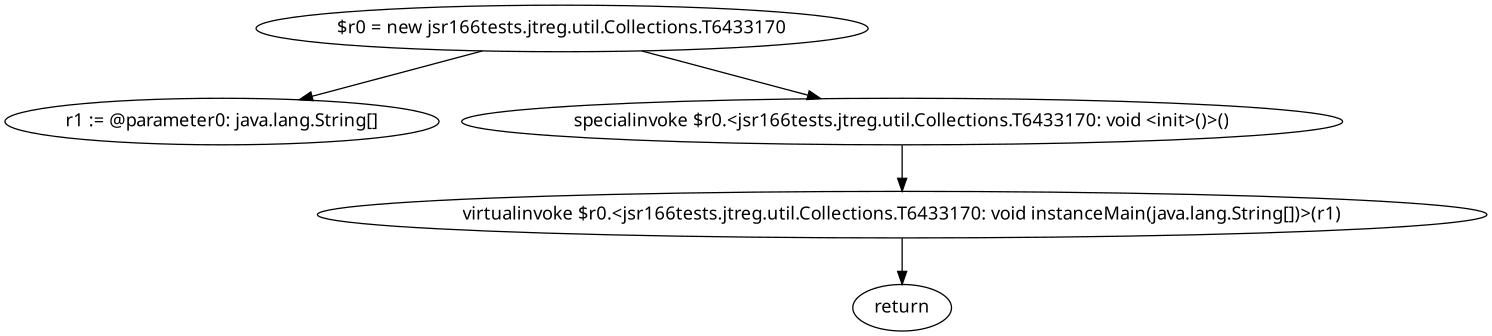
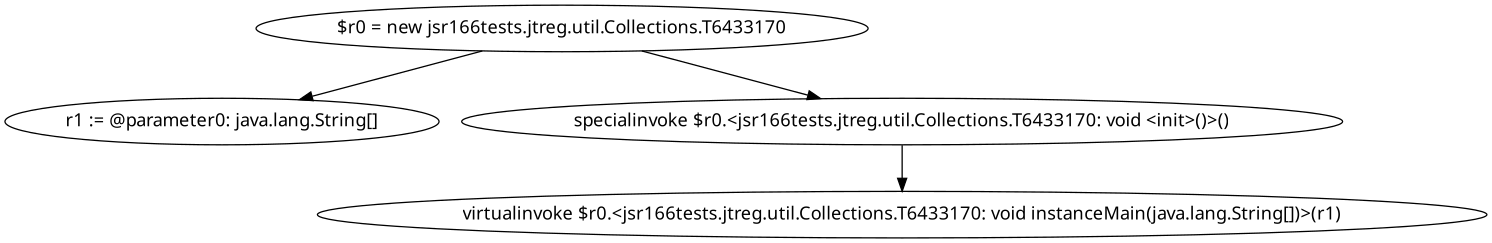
node "return": removed
